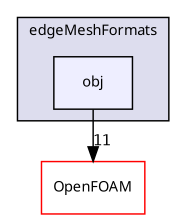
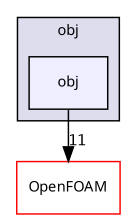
cluster "edgeMeshFormats": label "edgeMeshFormats" -> "obj"
